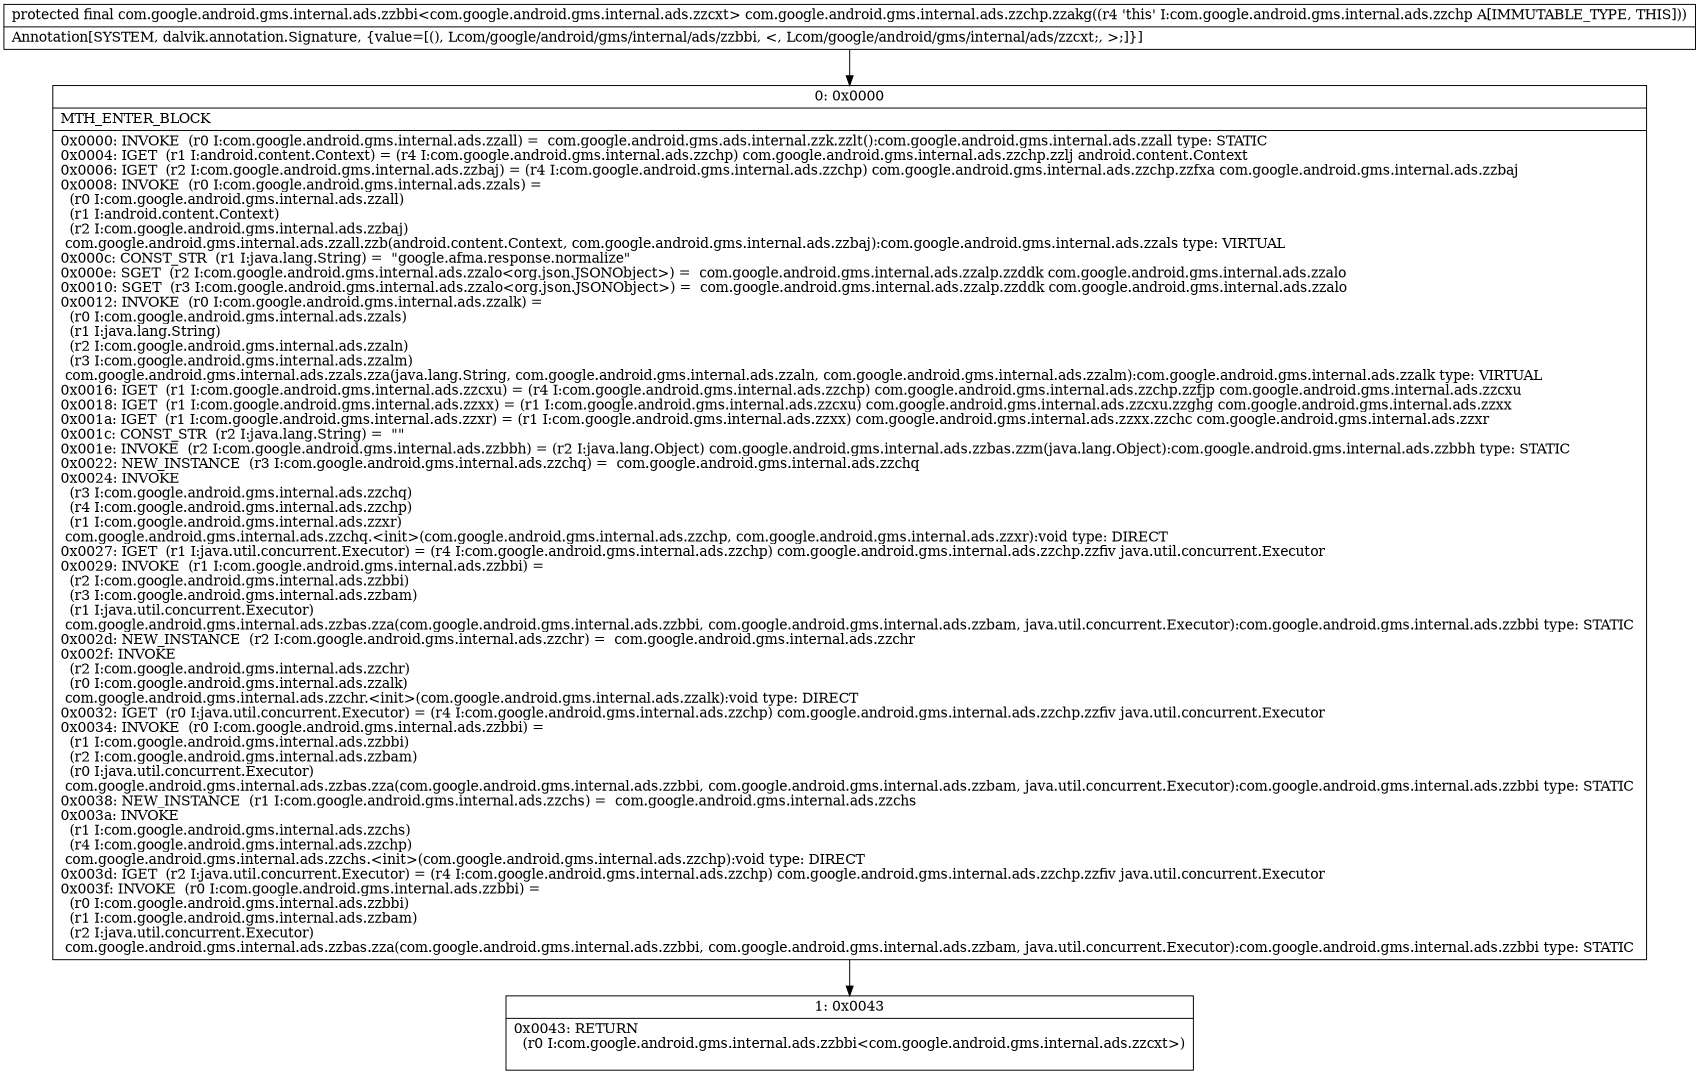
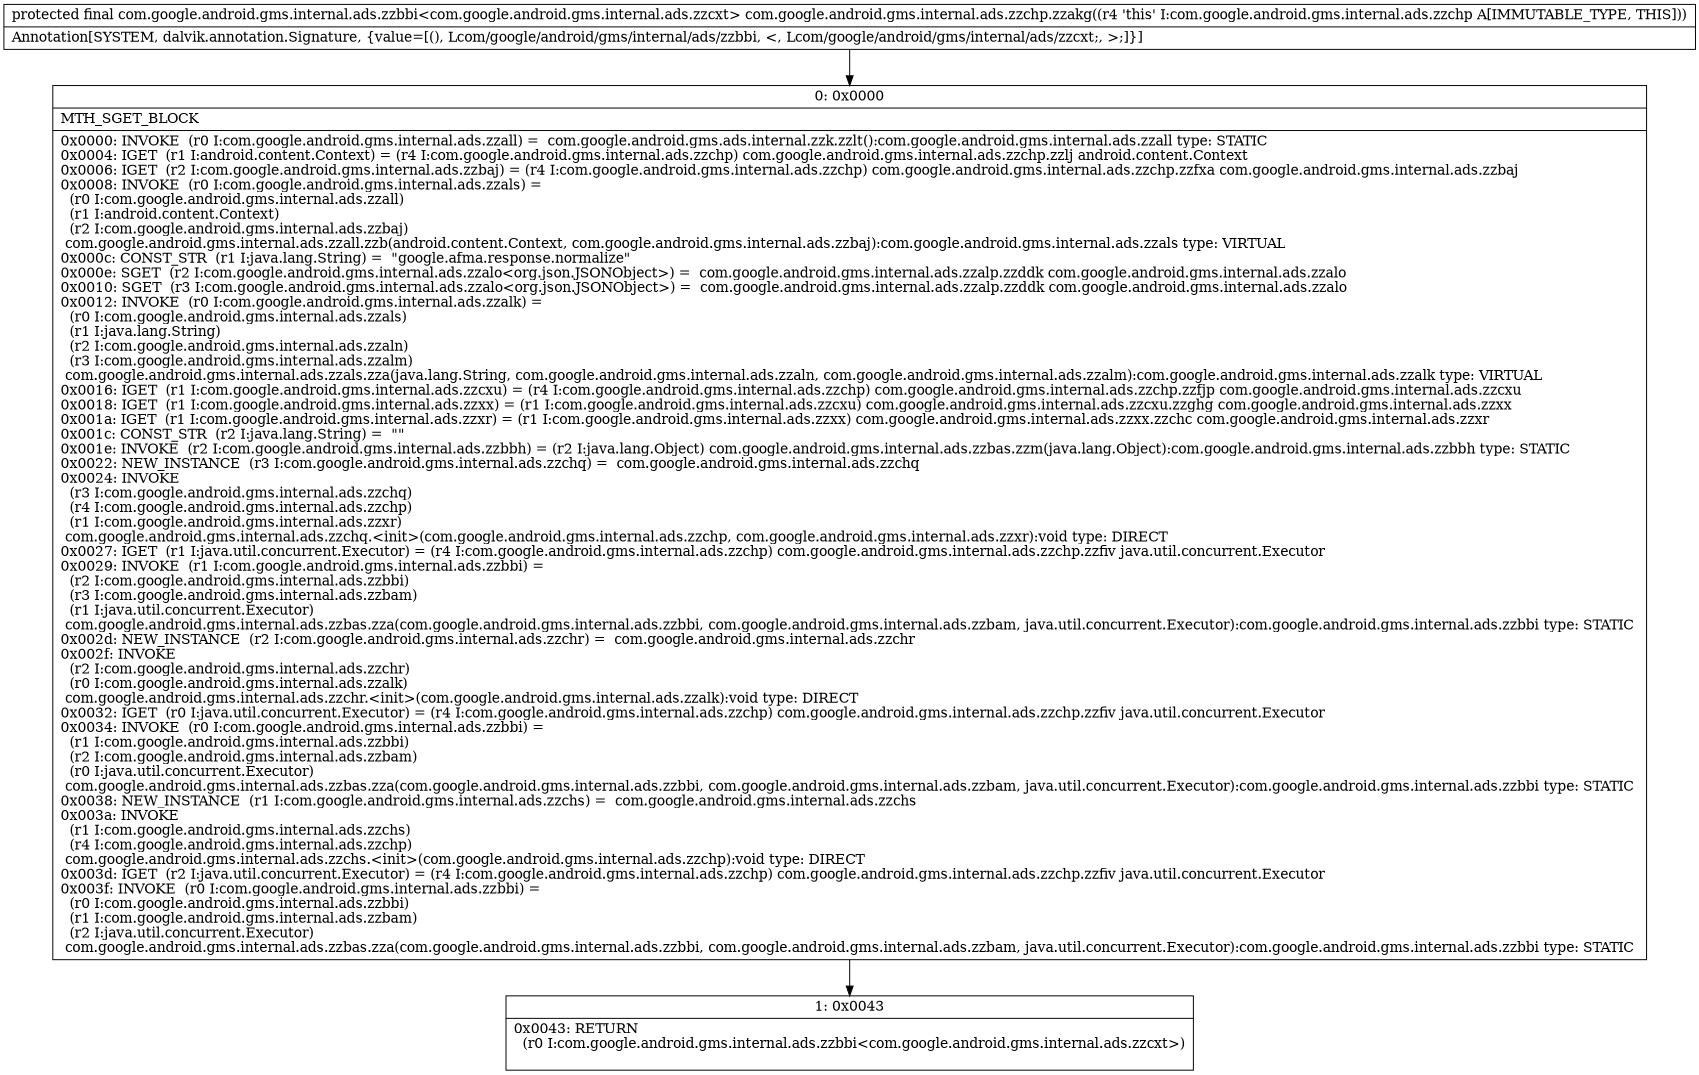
node "0: 0x0000": text "MTH_ENTER_BLOCK" -> "MTH_SGET_BLOCK"
